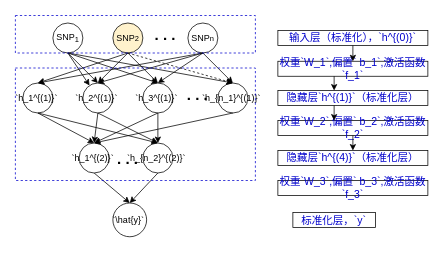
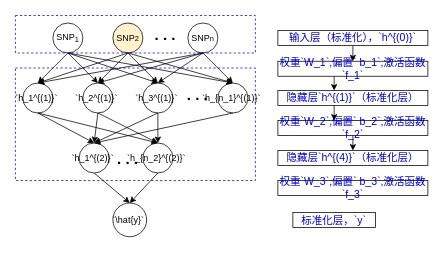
edge "SNP2" -> "`h_{n_1}^{(1)}`": style dashed -> solid
edge "SNP1" -> "`h_2^{(1)}`": now "SNP1" -> "`h_1^{(1)}`"
